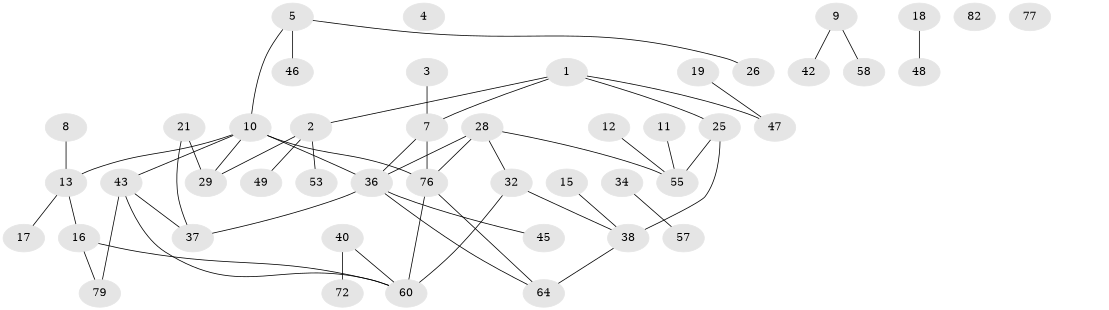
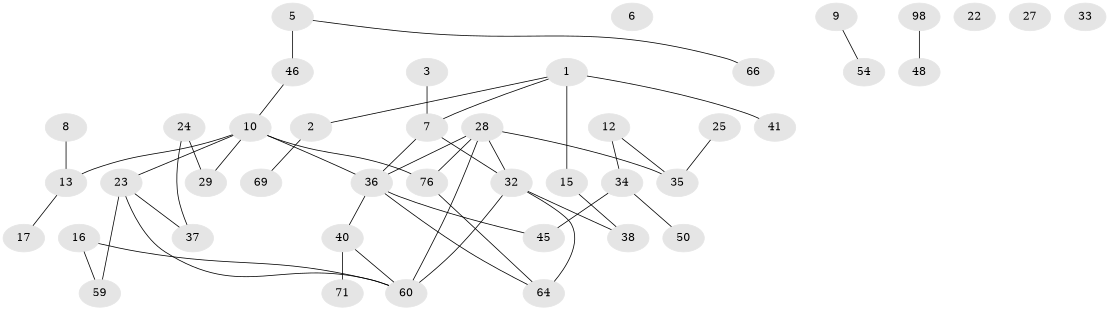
node "4": removed
node "6": added
node "18": label "18" -> "98"
node "82": label "82" -> "22"
node "77": label "77" -> "27"
node "33": added
edge "5" -- "10": now "46" -- "10"
node "19": removed
node "26": label "26" -> "66"
node "42": removed
node "58": label "58" -> "54"
edge "1" -- "25": now "1" -- "15"
node "21": label "21" -> "24"
node "11": removed
node "47": label "47" -> "41"
edge "7" -- "76": now "7" -- "32"
edge "12" -- "34": added
edge "2" -- "29": removed
node "43": label "43" -> "23"
node "49": label "49" -> "69"
node "53": removed
node "55": label "55" -> "35"
edge "25" -- "38": removed
edge "13" -- "16": removed
edge "34" -- "45": added
edge "36" -- "37": now "36" -- "40"
edge "76" -- "60": now "28" -- "60"
node "57": label "57" -> "50"
edge "38" -- "64": now "32" -- "64"
node "79": label "79" -> "59"
node "72": label "72" -> "71"
